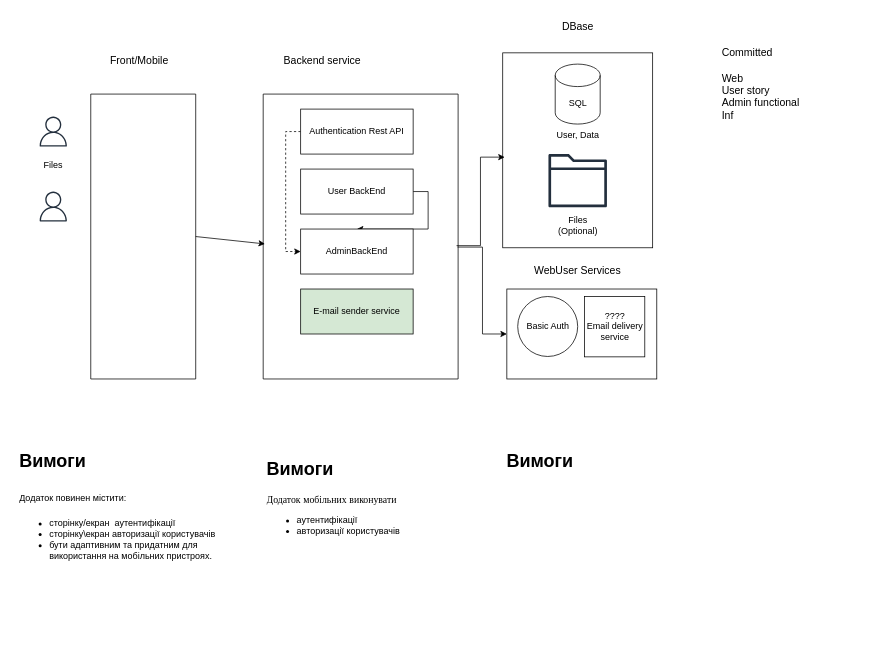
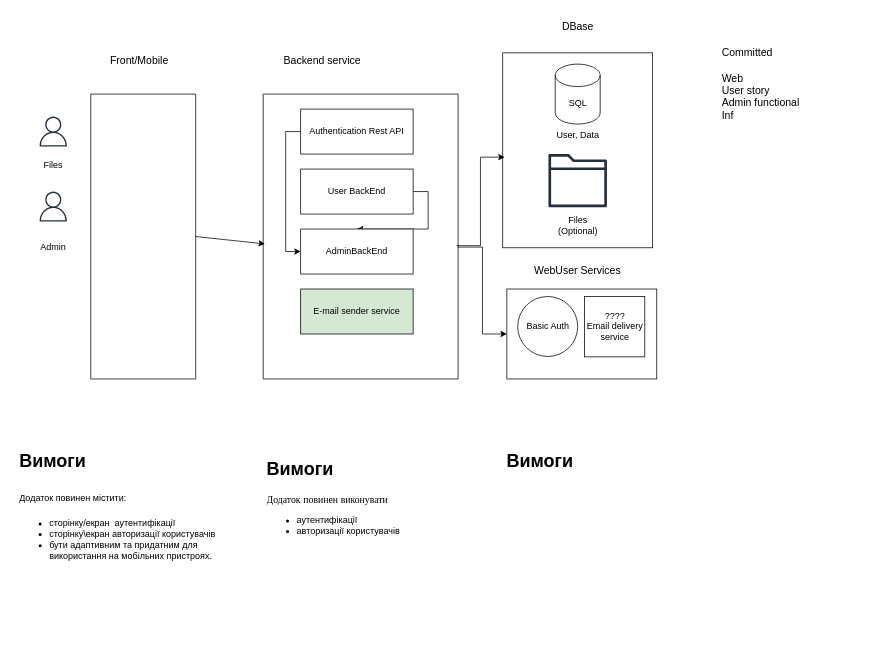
edge "Authentication Rest API" -> "AdminBackEnd": style dashed -> solid
node "Admin": added
node "ВимогиДодаток мобільних виконувати аутентифікації авторизації користувачів": label "ВимогиДодаток мобільних виконувати аутентифікації авторизації користувачів" -> "ВимогиДодаток повинен виконувати аутентифікації авторизації користувачів"
